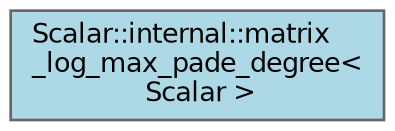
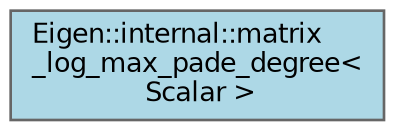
node "Scalar::internal::matrix _log_max_pade_degree< Scalar >": label "Scalar::internal::matrix _log_max_pade_degree< Scalar >" -> "Eigen::internal::matrix _log_max_pade_degree< Scalar >"
